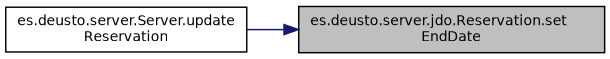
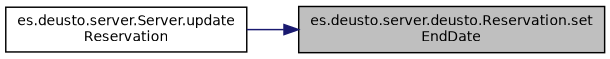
node "es.deusto.server.jdo.Reservation.set EndDate": label "es.deusto.server.jdo.Reservation.set EndDate" -> "es.deusto.server.deusto.Reservation.set EndDate"
